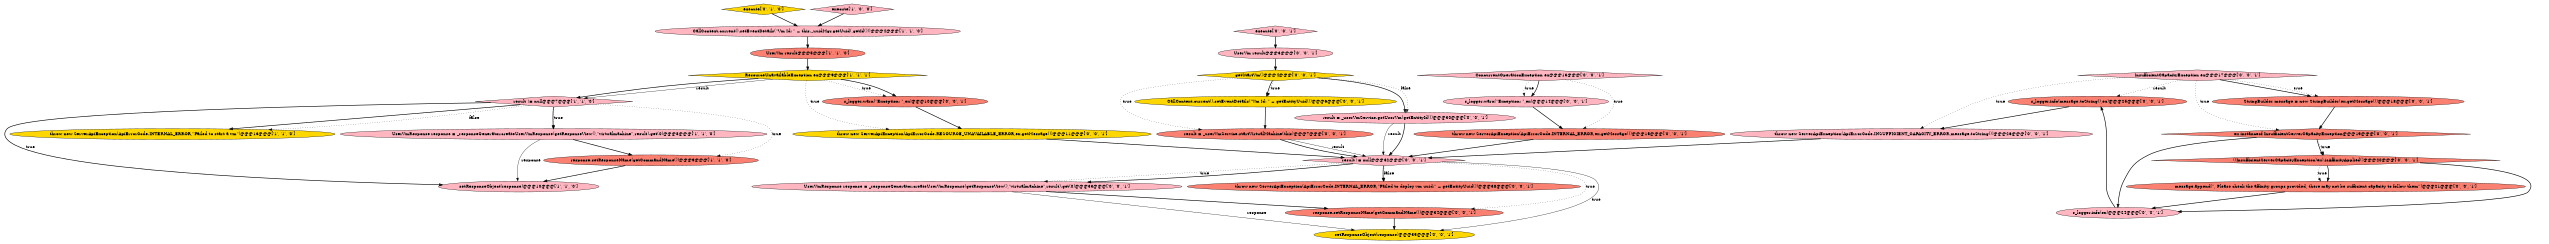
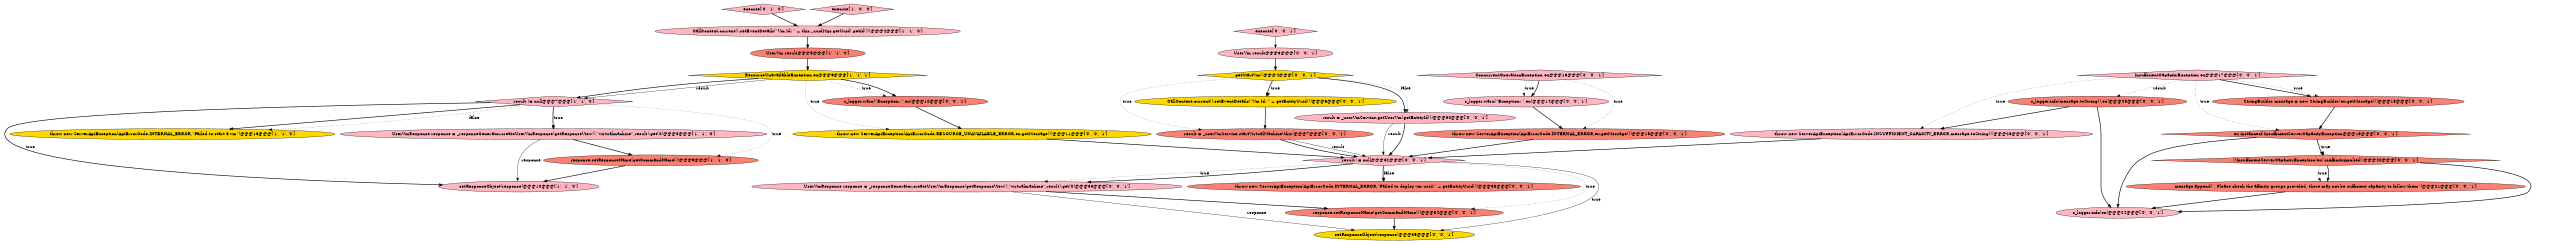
node "execute['0', '1', '0']": fillcolor gold -> lightpink
edge "execute['0', '0', '1']" -> "UserVm result@@@3@@@['0', '0', '1']": style bold -> solid
edge "s_logger.info(ex)@@@24@@@['0', '0', '1']" -> "s_logger.info(message.toString(),ex)@@@25@@@['0', '0', '1']": reversed
